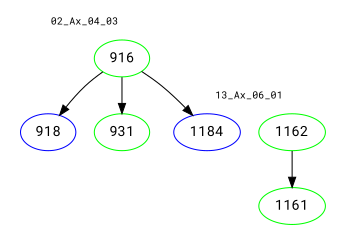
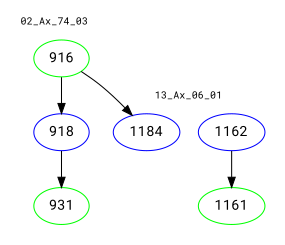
cluster "02_Ax_04_03": label "02_Ax_04_03" -> "02_Ax_74_03"
edge "916" -> "931": now "918" -> "931"
node "1162": color green -> blue
